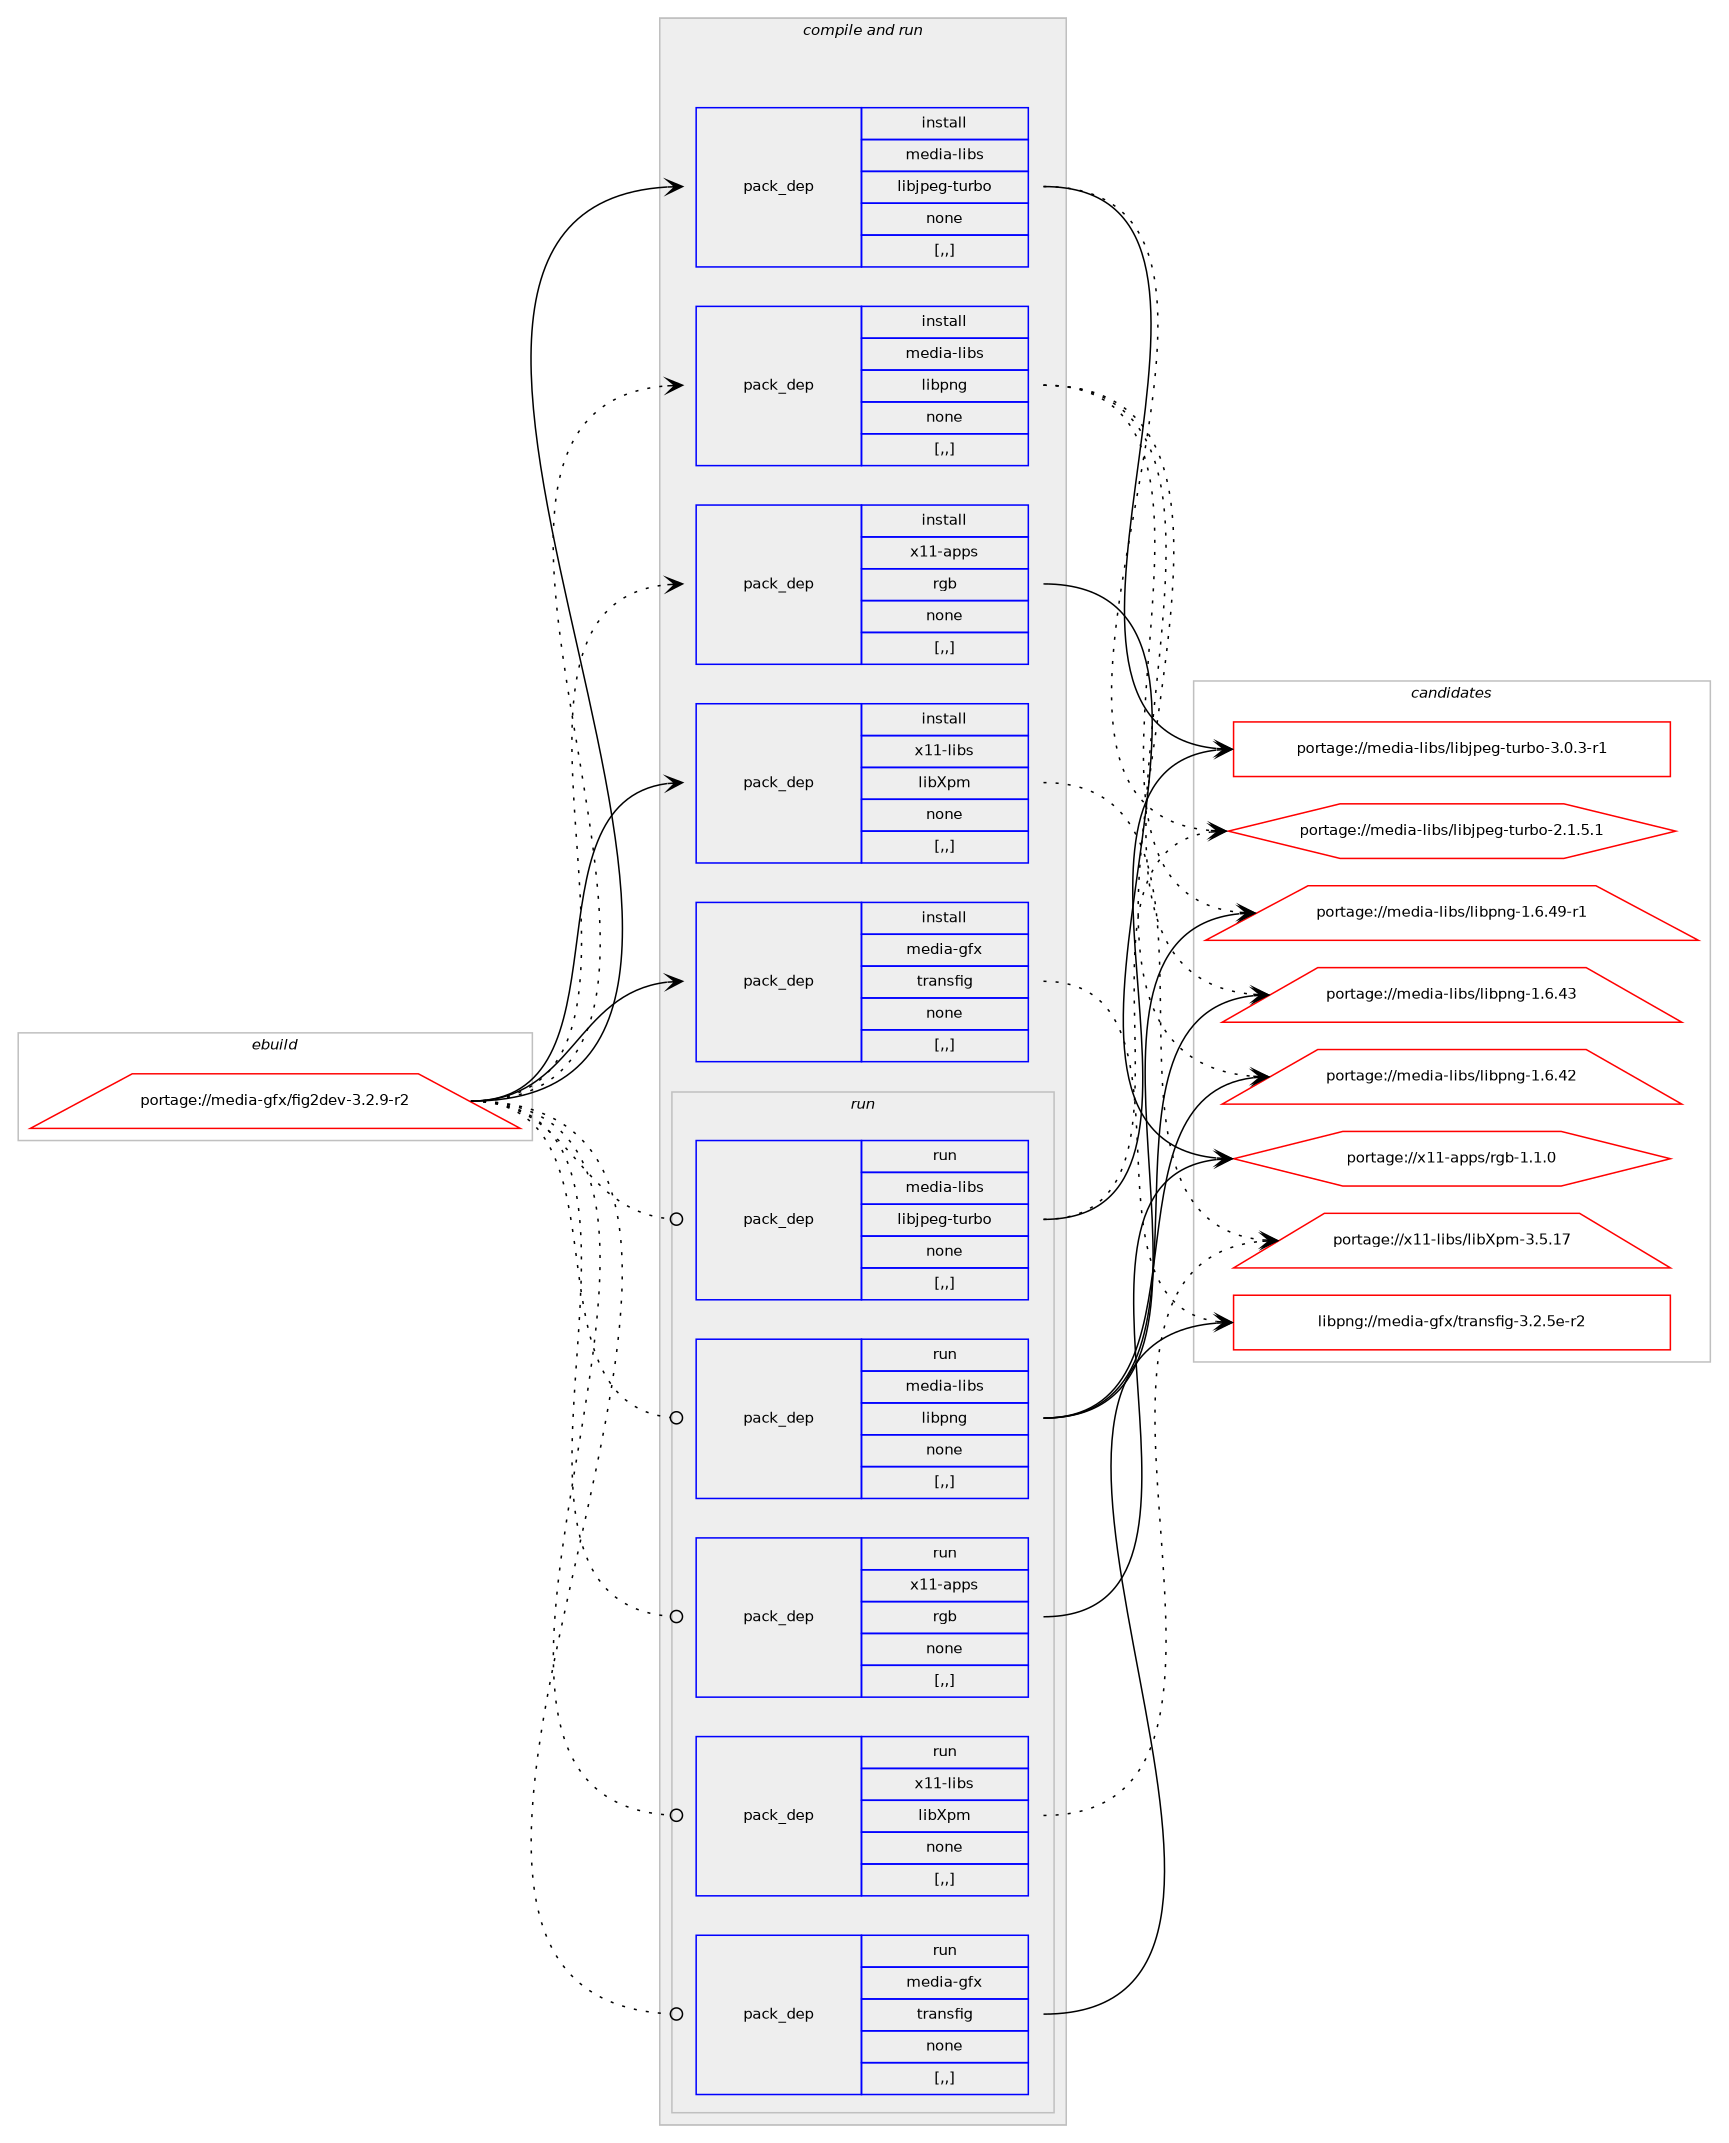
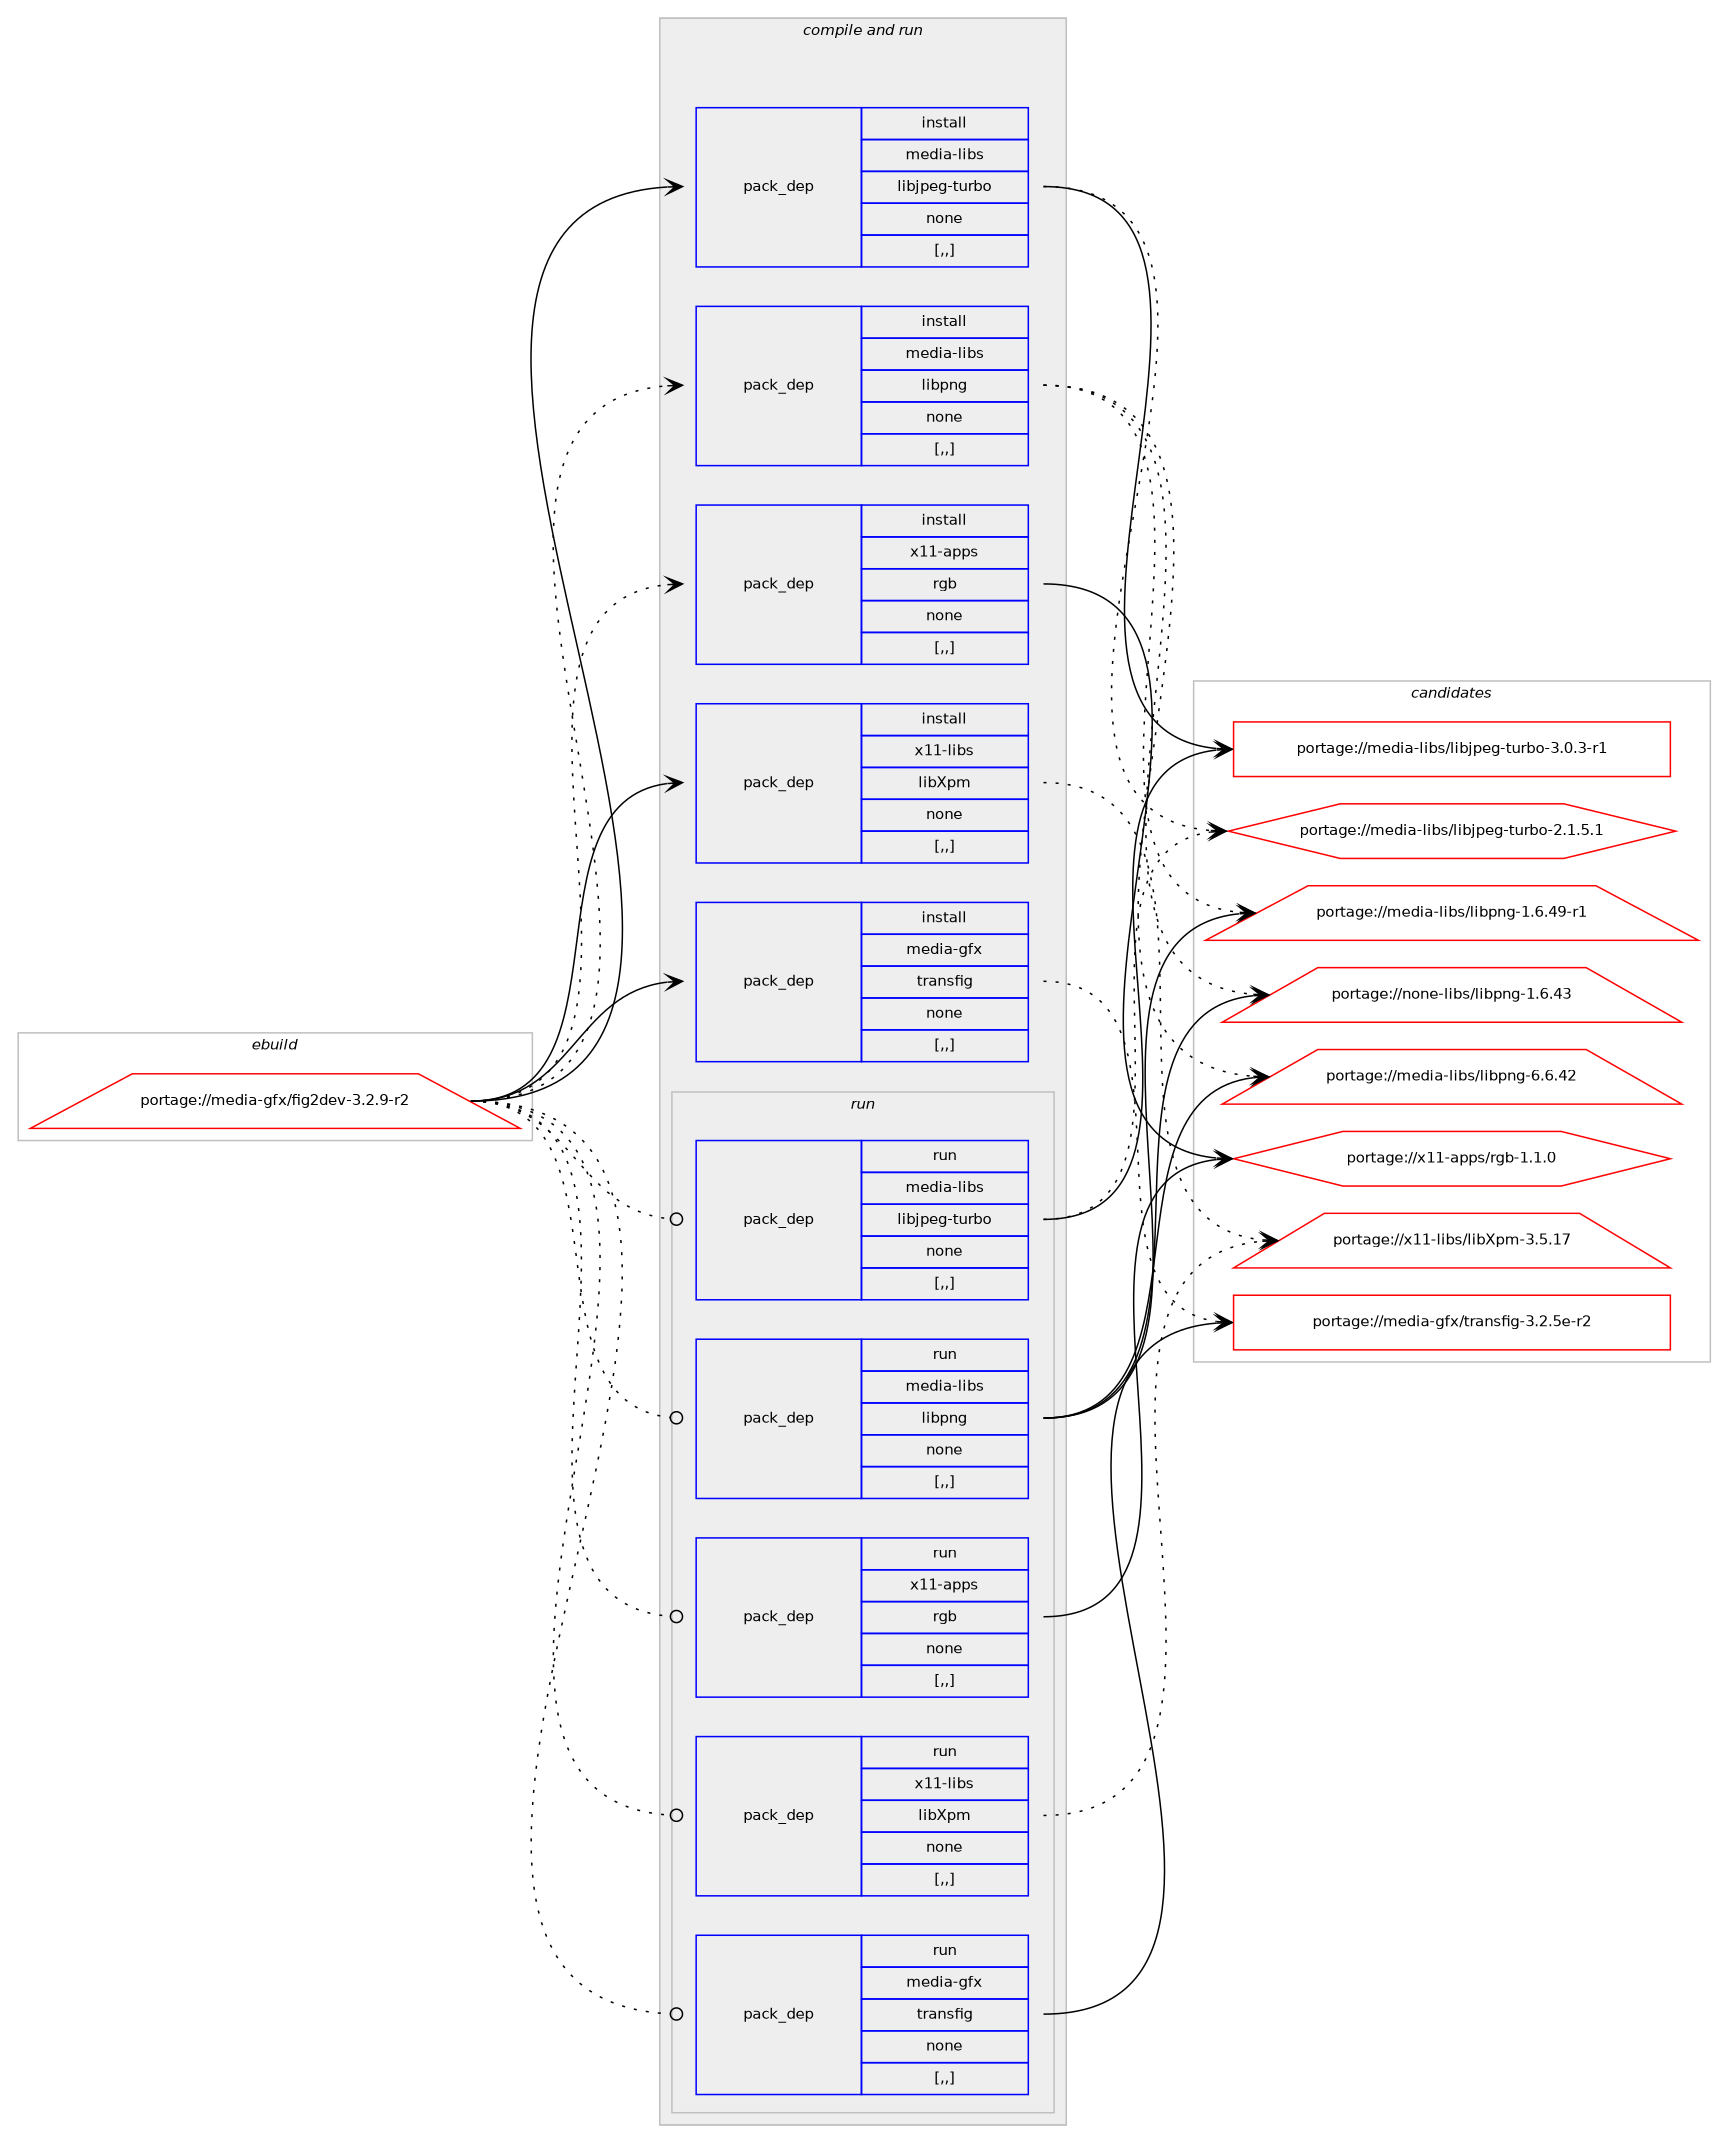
node "portage://media-libs/libpng-1.6.43": label "portage://media-libs/libpng-1.6.43" -> "portage://none-libs/libpng-1.6.43"
node "portage://media-libs/libpng-1.6.42": label "portage://media-libs/libpng-1.6.42" -> "portage://media-libs/libpng-6.6.42"
node "libpng://media-gfx/transfig-3.2.5e-r2": label "libpng://media-gfx/transfig-3.2.5e-r2" -> "portage://media-gfx/transfig-3.2.5e-r2"
